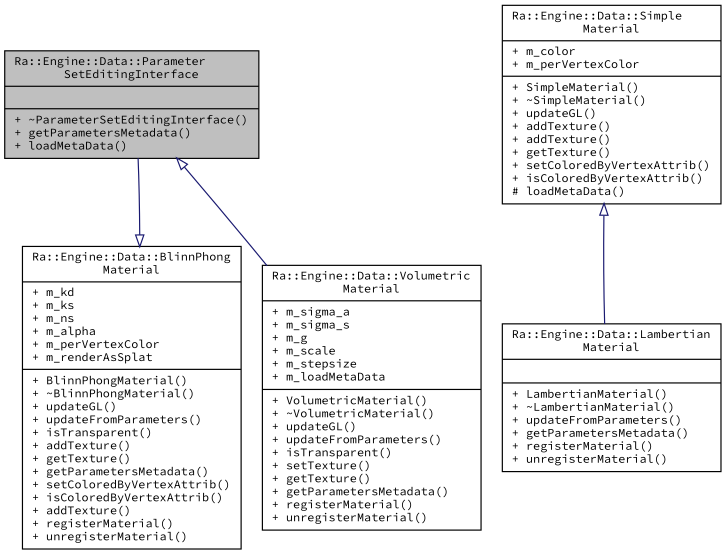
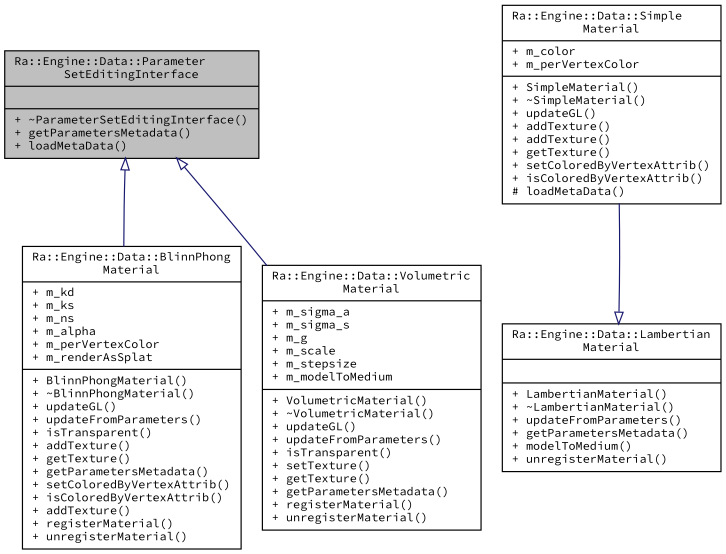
edge "Ra::Engine::Data::Parameter" -> "Ra::Engine::Data::BlinnPhong": reversed
edge "Ra::Engine::Data::Lambertian" -> "Ra::Engine::Data::Simple": reversed
node "Ra::Engine::Data::Volumetric": text "+ m_loadMetaData" -> "+ m_modelToMedium"
node "Ra::Engine::Data::Lambertian": text "+ registerMaterial()" -> "+ modelToMedium()"
